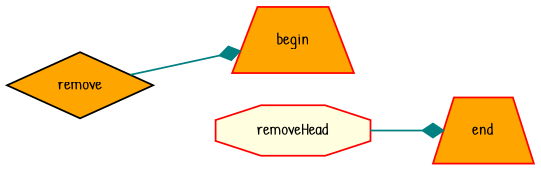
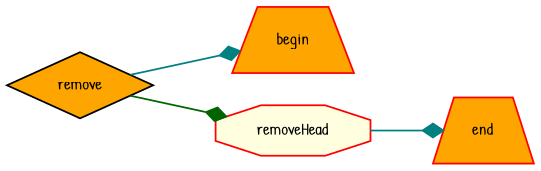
edge "remove" -> "removeHead": added
